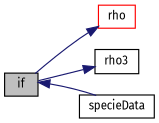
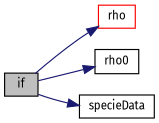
node "rho3": label "rho3" -> "rho0"
edge "specieData" -> "if": reversed
